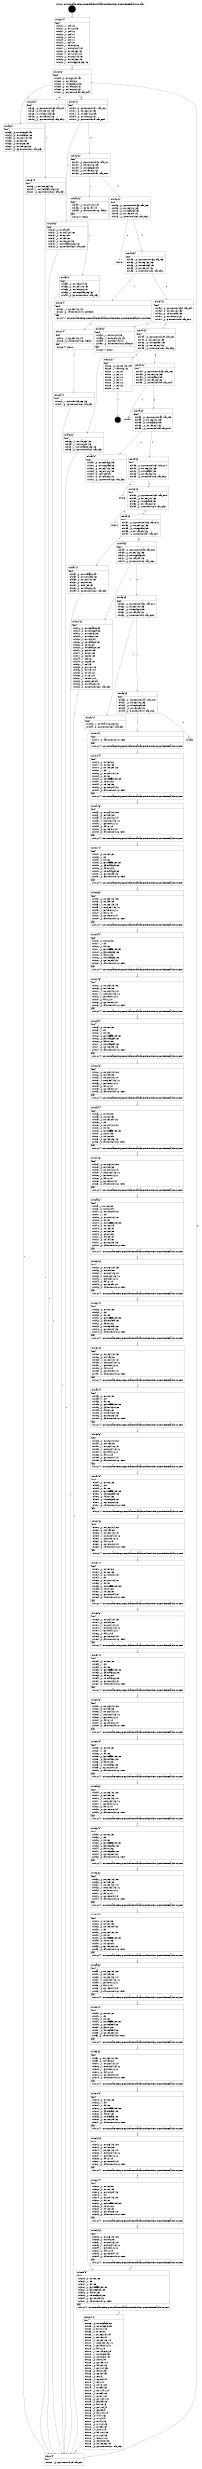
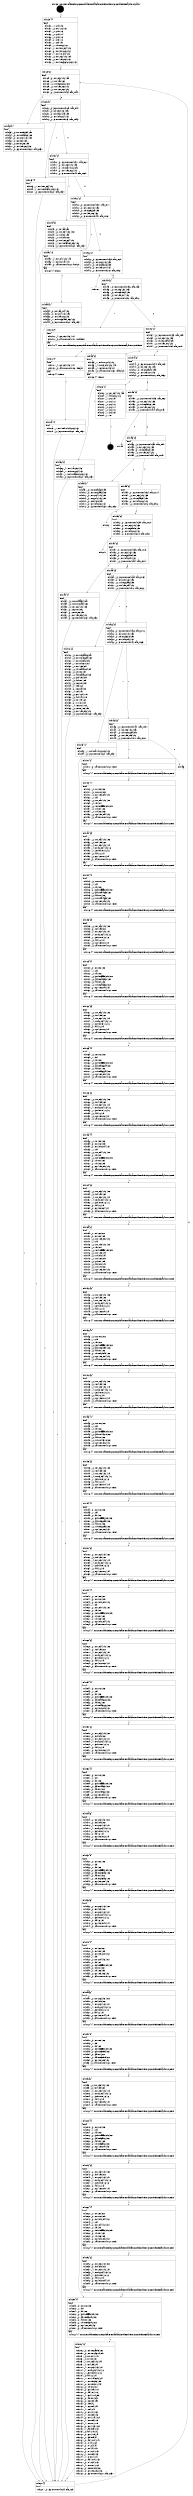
edge "0x4018df [23]" -> "0x40190c [22]": now "0x4018f6 [22]" -> "0x40190c [22]"
